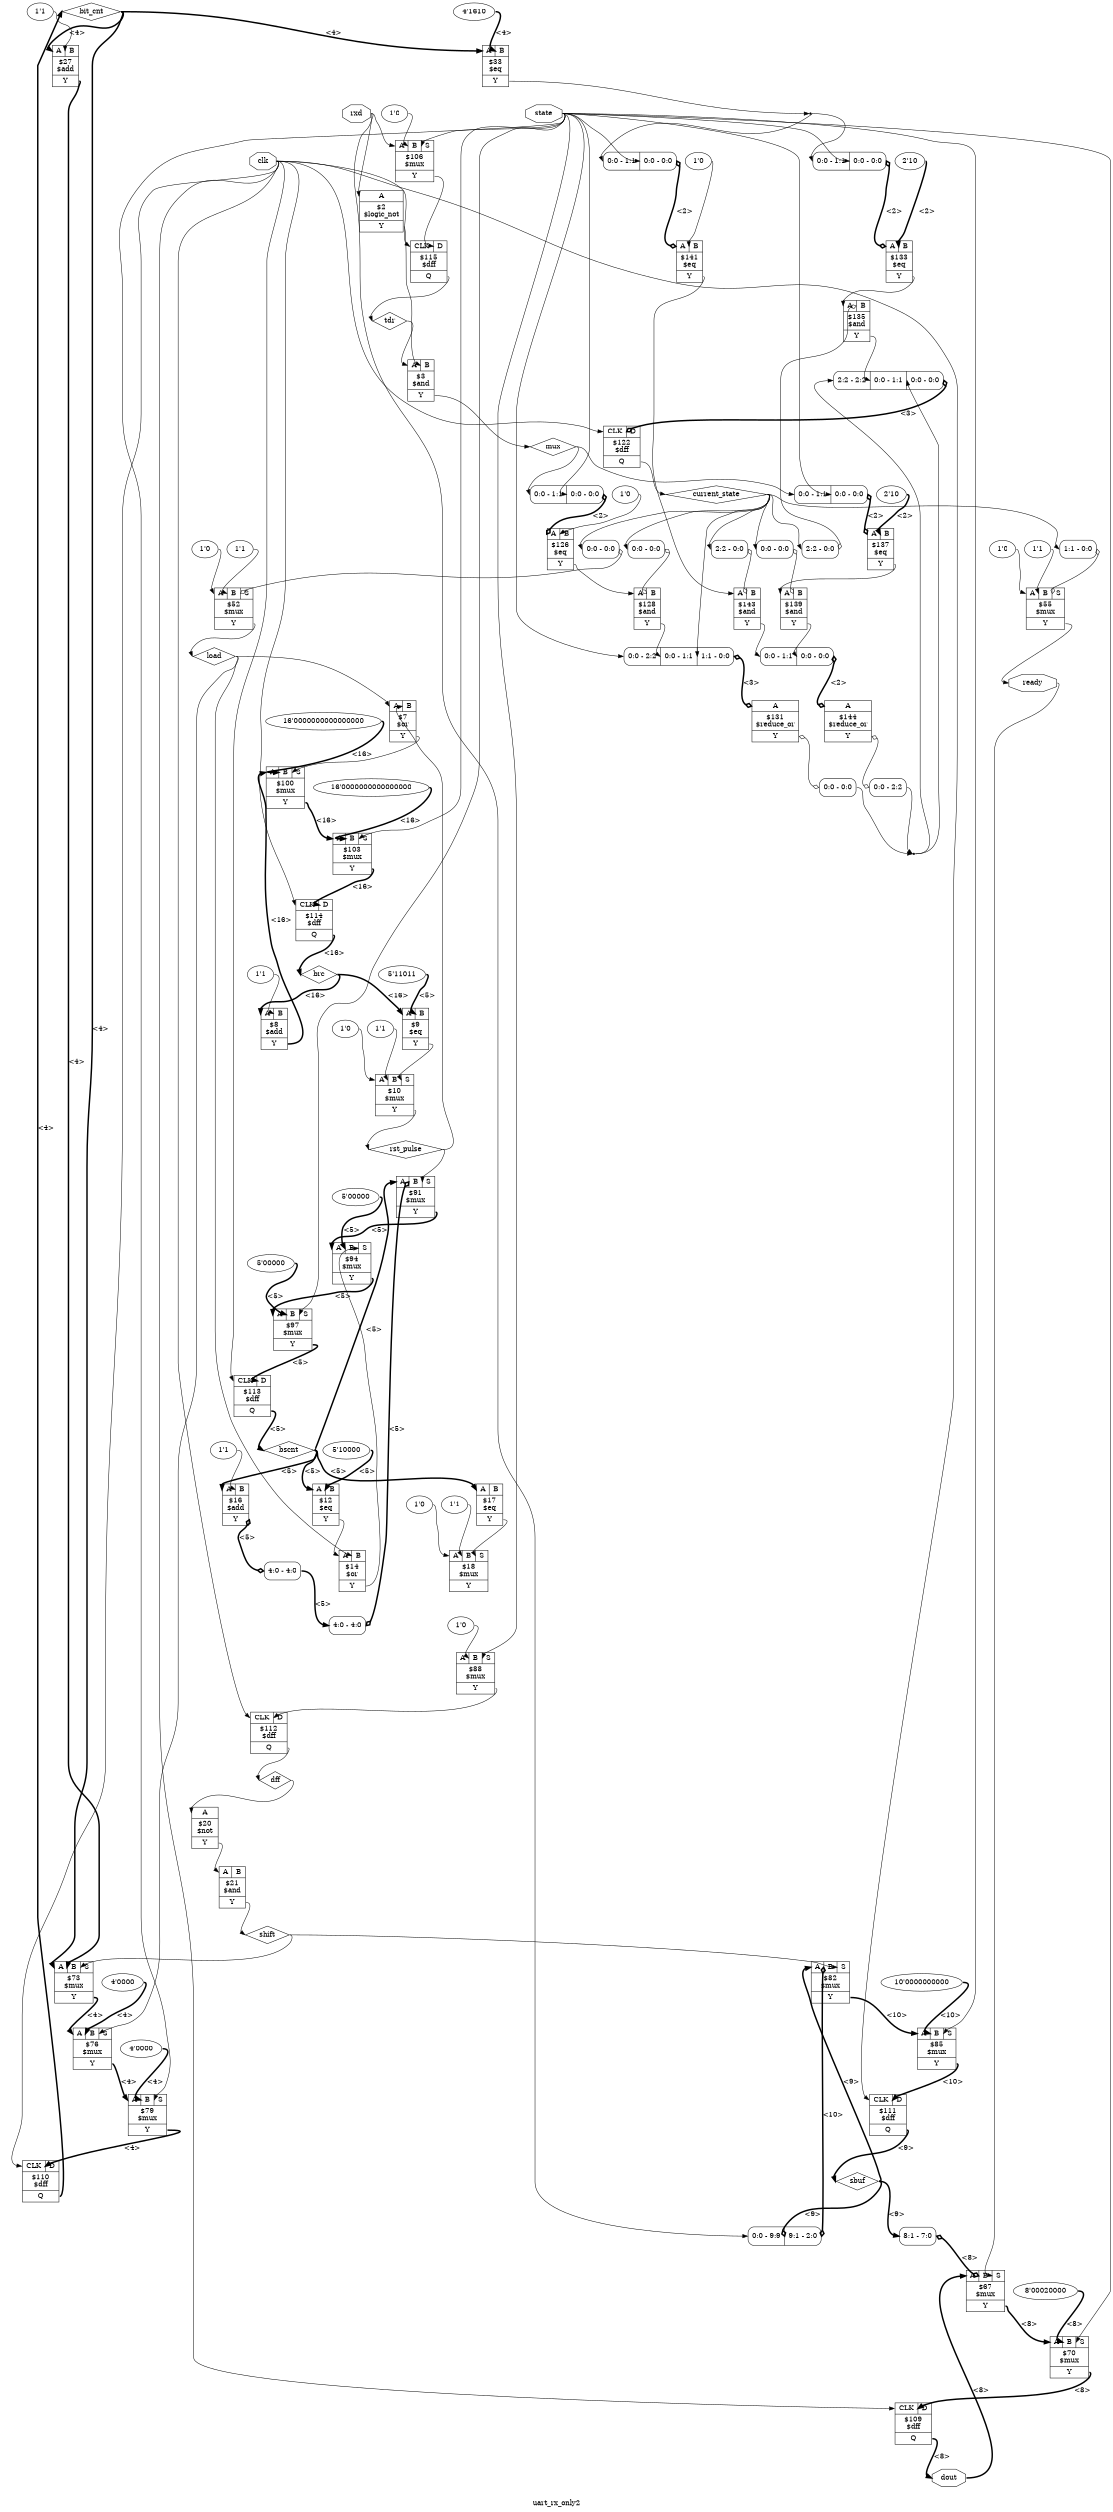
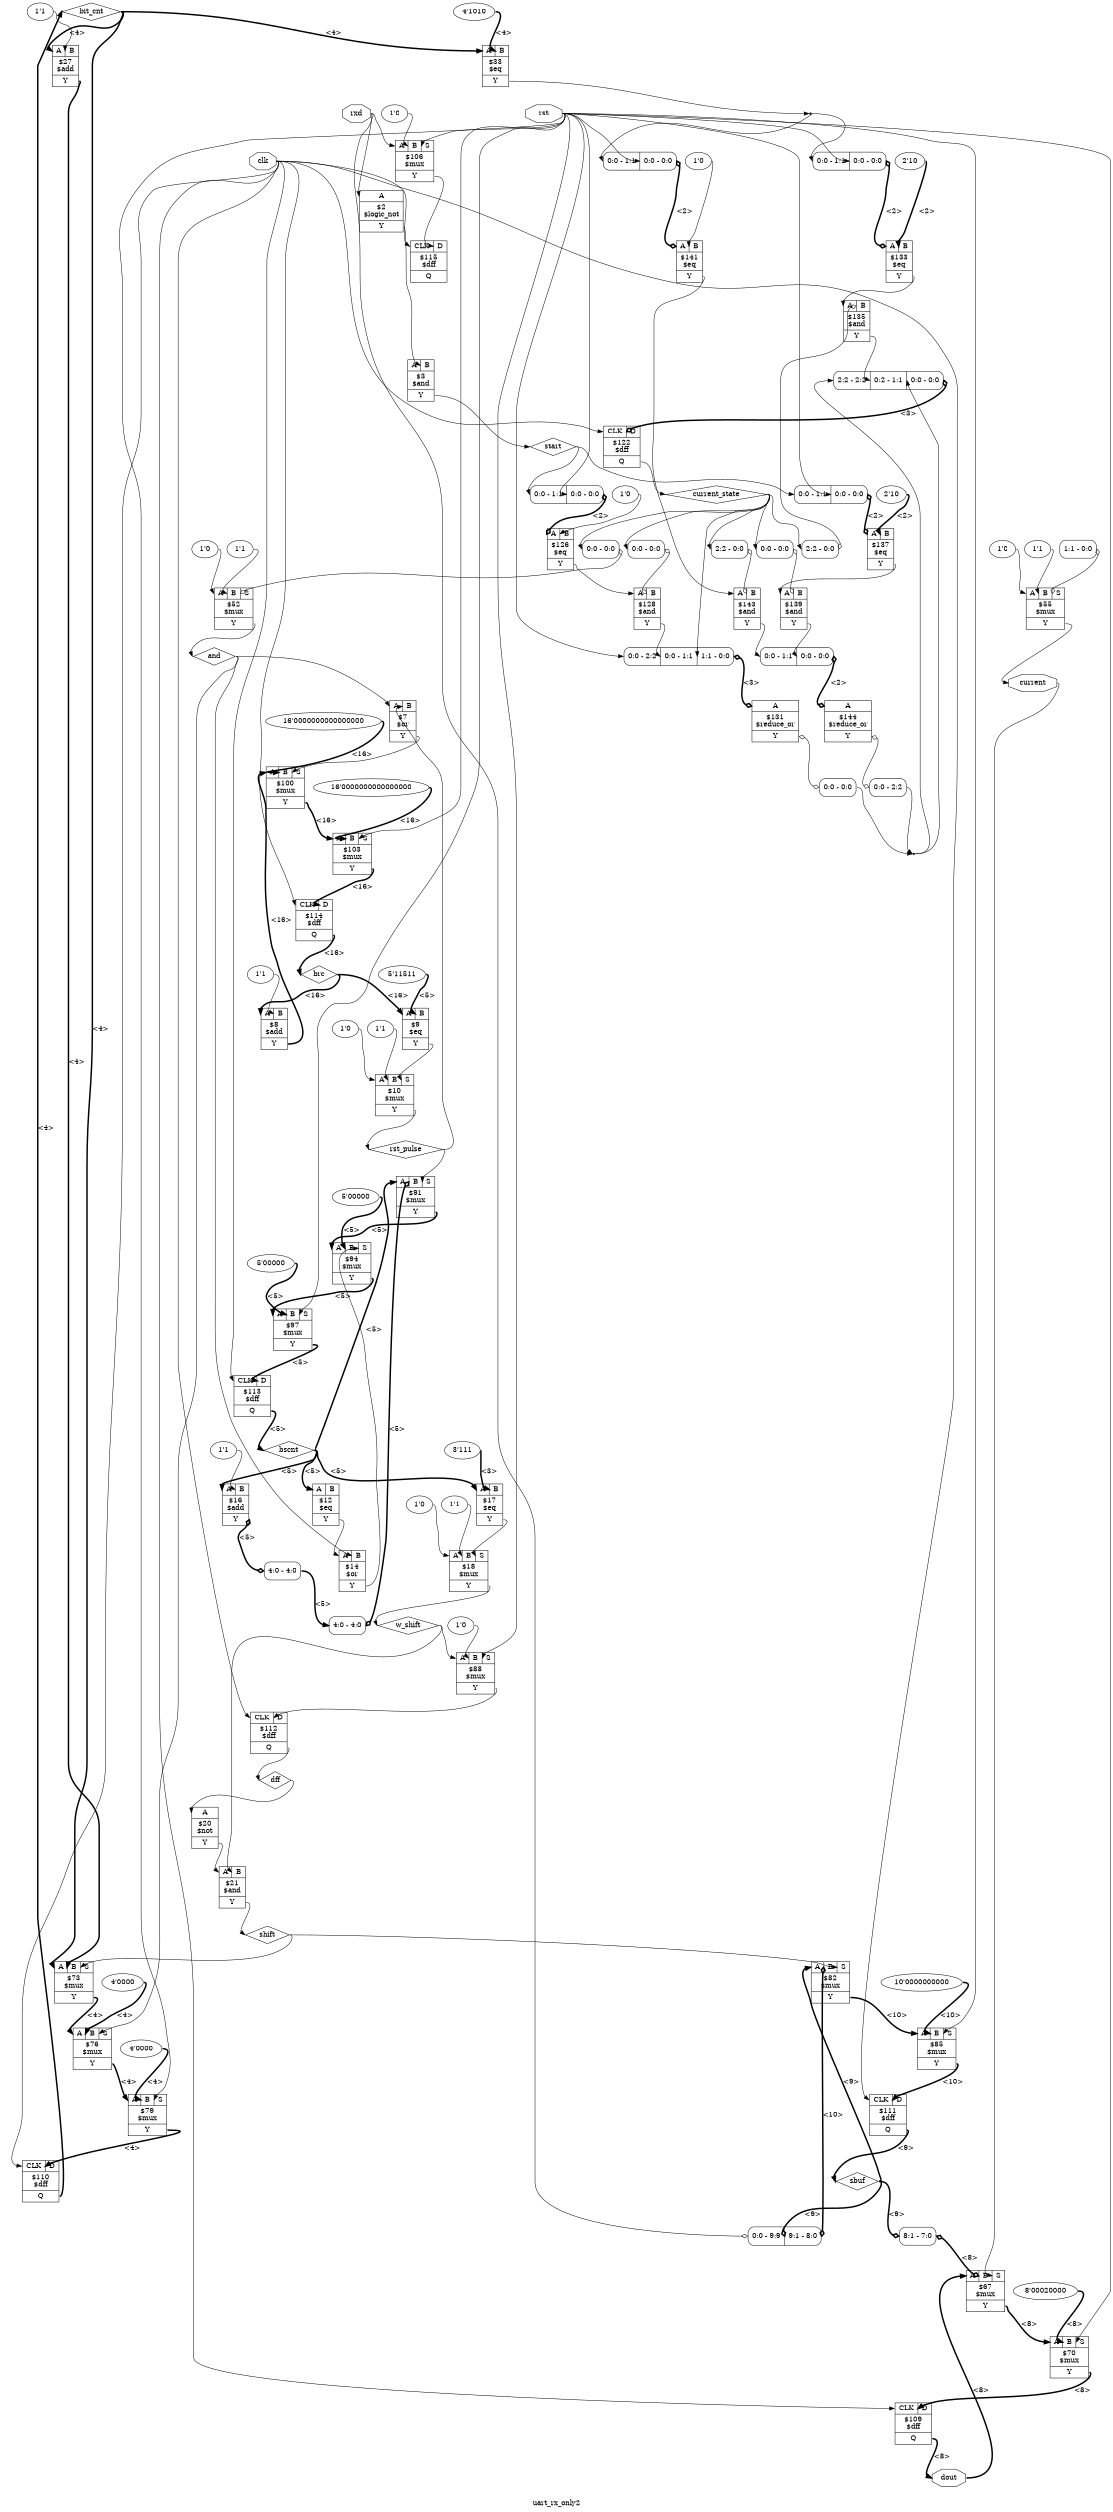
node "4'1610": label "4'1610" -> "4'1010"
node "state": label "state" -> "rst"
node "tdr": removed
node "2:2 - 2:2": text "0:0 - 1:1" -> "0:2 - 1:1"
node "mux": label "mux" -> "start"
edge "current_state" -> "1:1 - 0:0": removed
node "load": label "load" -> "and"
node "ready": label "ready" -> "current"
node "5'11011": label "5'11011" -> "5'11511"
edge "rxd" -> "0:0 - 9:9": arrowhead normal -> odiamond
node "5'10000": removed
node "3'111": added
node "w_shift": added
edge "sbuf" -> "8:1 - 7:0": arrowhead normal -> odiamond
node "0:0 - 9:9": text "9:1 - 2:0" -> "9:1 - 8:0"
